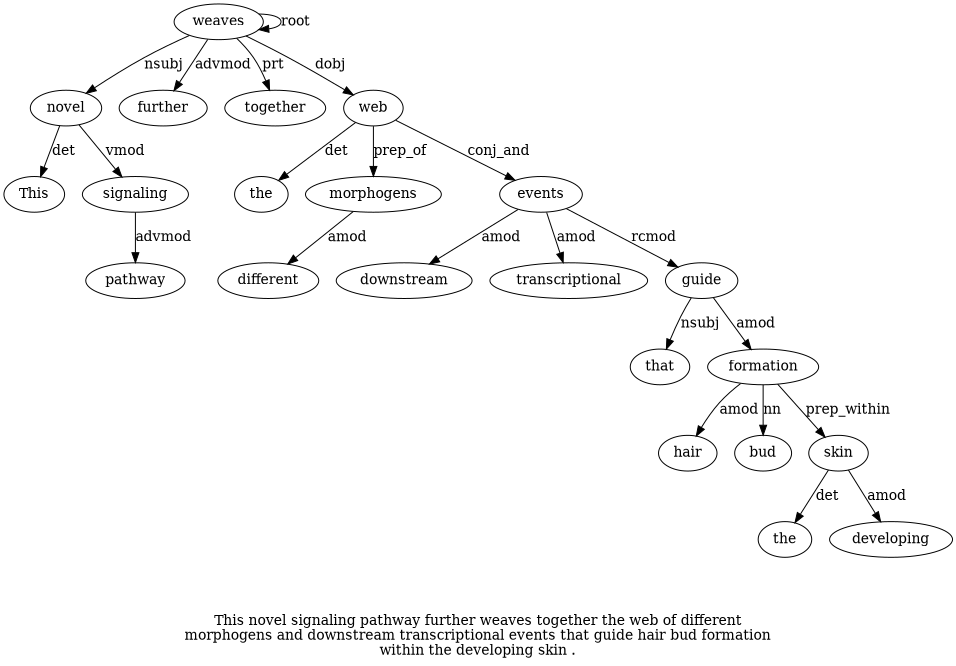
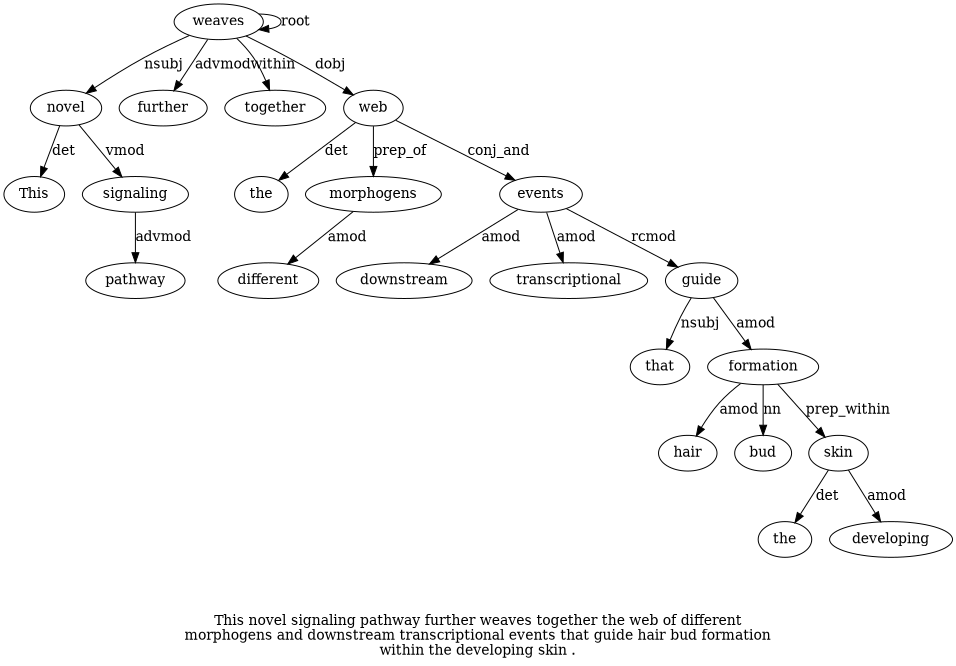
edge "weaves" -> "together": label "prt" -> "within"
